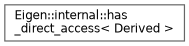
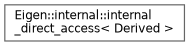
node "Eigen::internal::has _direct_access< Derived >": label "Eigen::internal::has _direct_access< Derived >" -> "Eigen::internal::internal _direct_access< Derived >"
